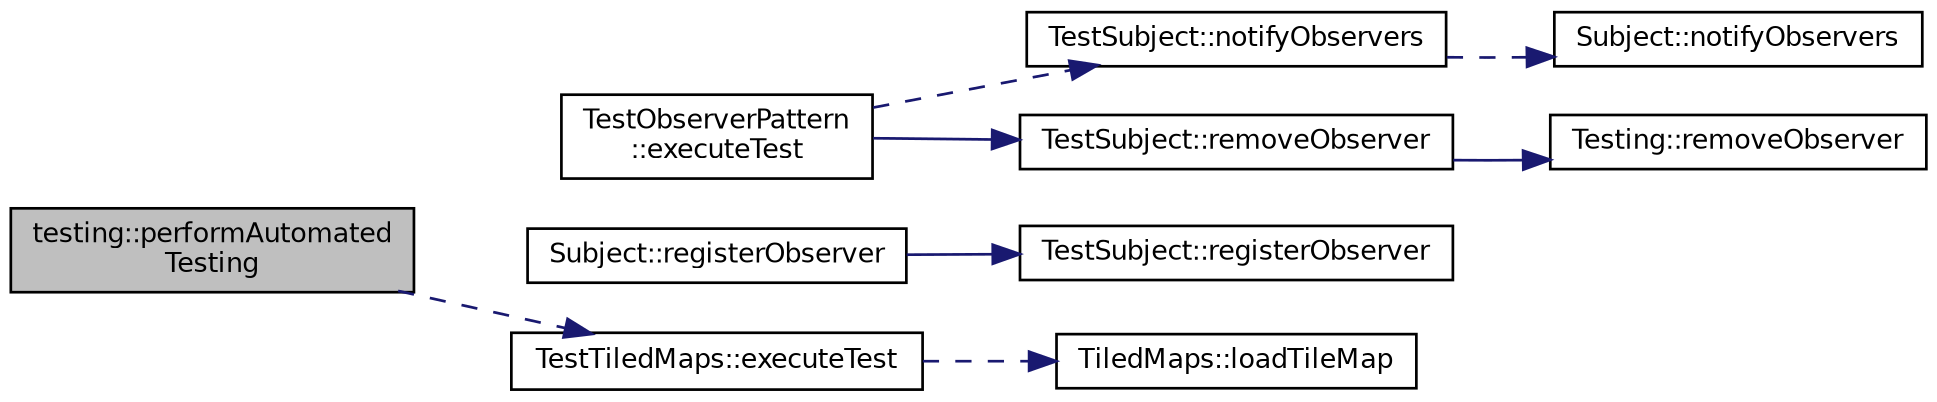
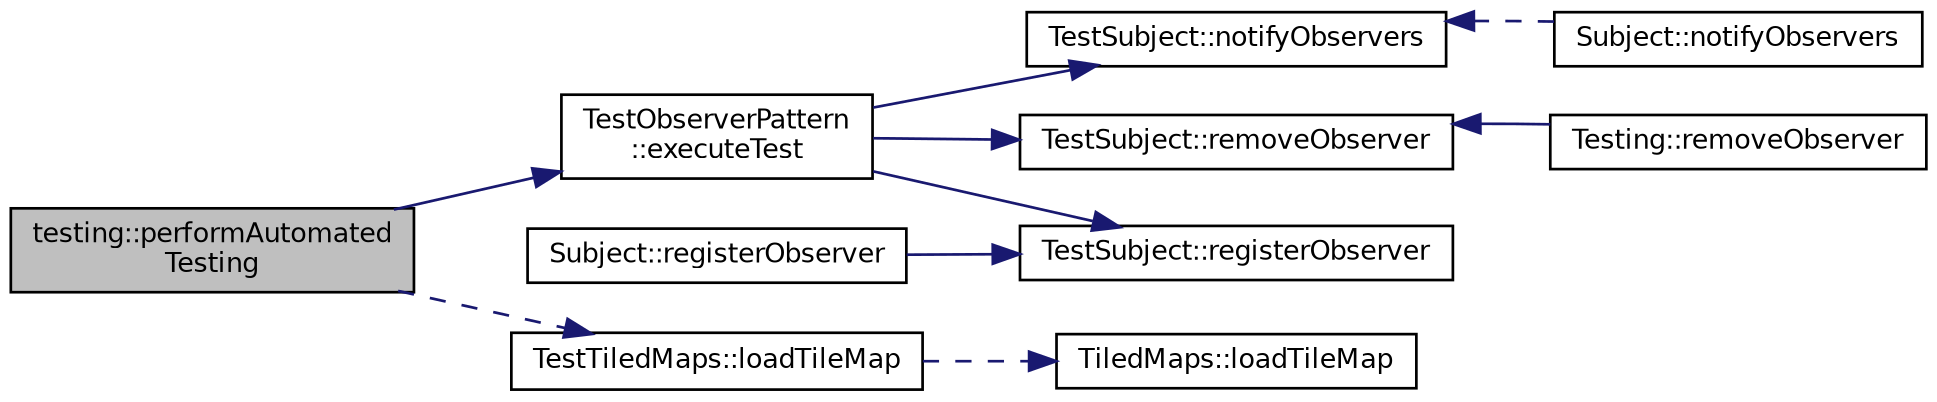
edge "TestSubject::notifyObservers" -> "Subject::notifyObservers": reversed
edge "TestObserverPattern ::executeTest" -> "TestSubject::notifyObservers": style dashed -> solid
edge "TestSubject::removeObserver" -> "Testing::removeObserver": reversed
edge "testing::performAutomated Testing" -> "TestObserverPattern ::executeTest": added
edge "TestObserverPattern ::executeTest" -> "TestSubject::registerObserver": added
node "TestTiledMaps::executeTest": label "TestTiledMaps::executeTest" -> "TestTiledMaps::loadTileMap"
